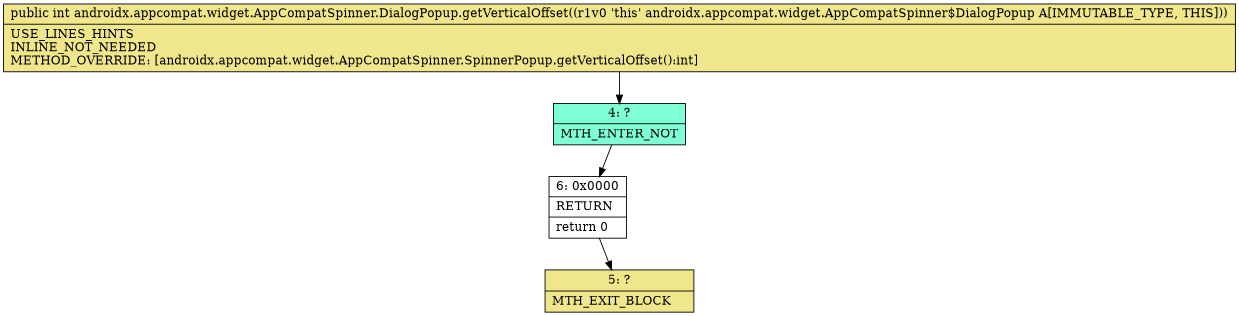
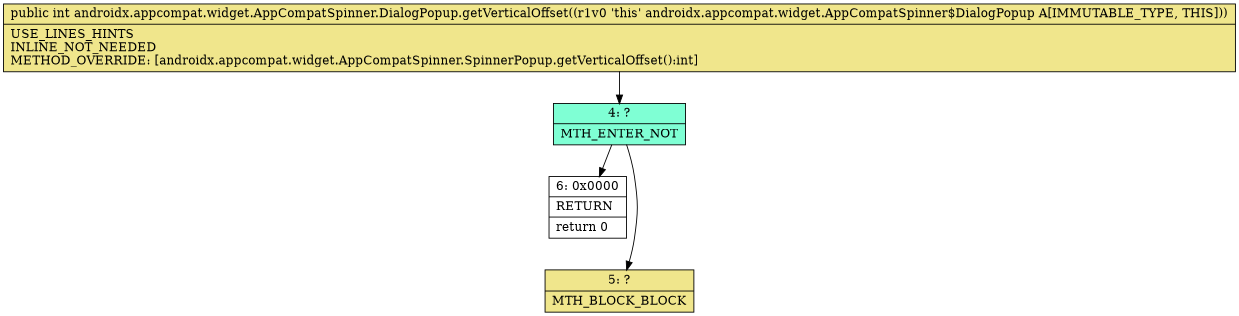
edge "6: 0x0000" -> "5: ?": now "4: ?" -> "5: ?"
node "5: ?": text "MTH_EXIT_BLOCK" -> "MTH_BLOCK_BLOCK"
